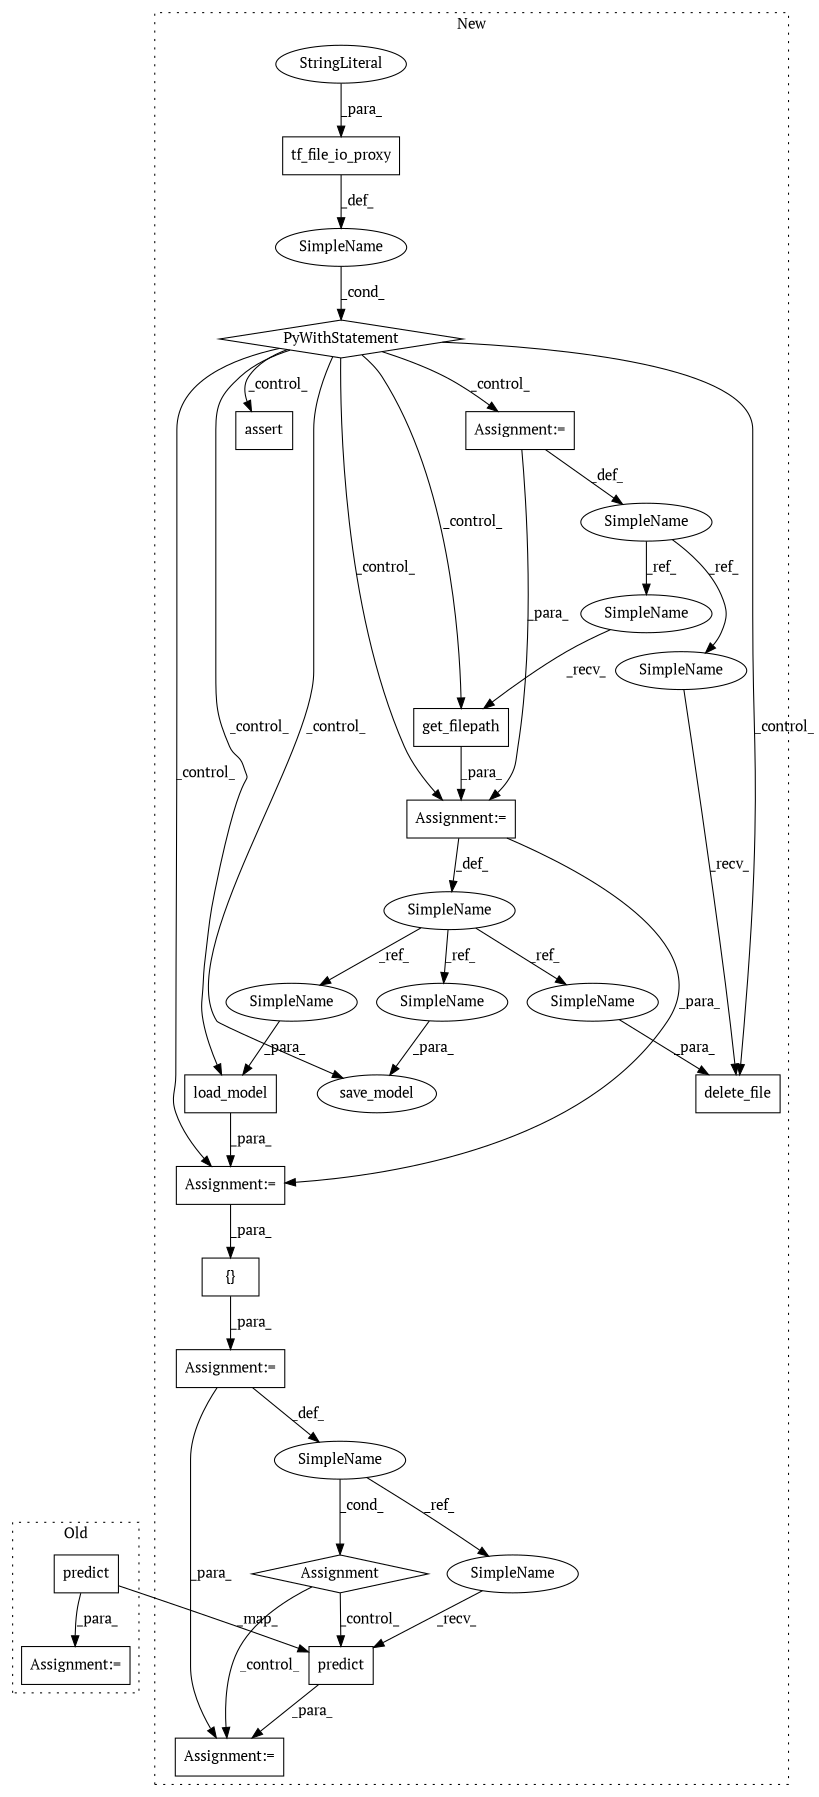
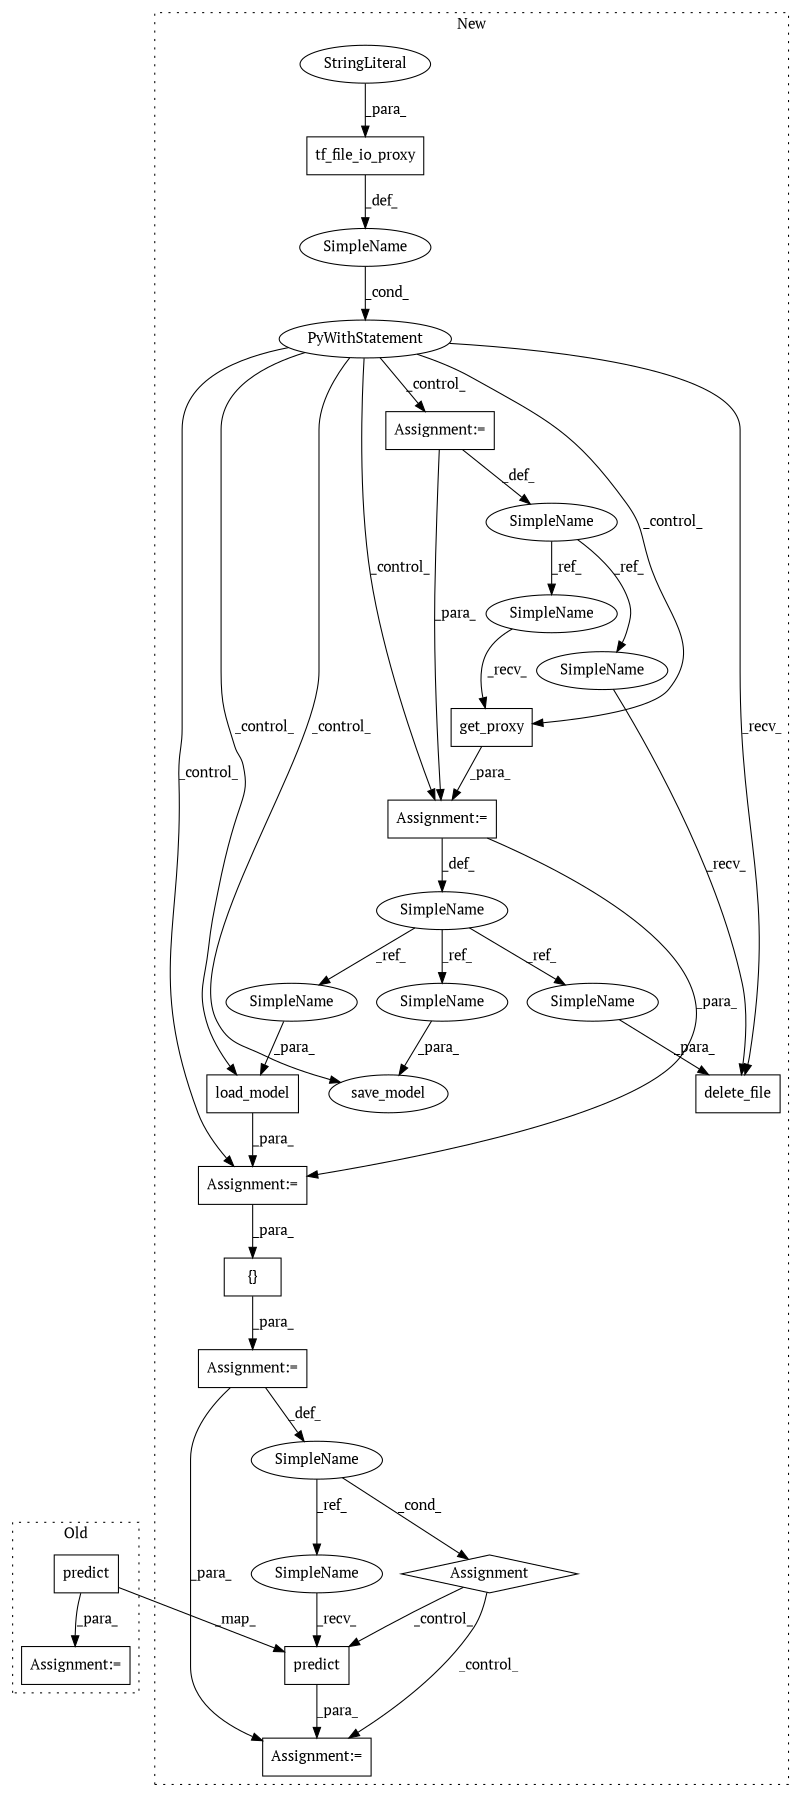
node "PyWithStatement": shape diamond -> ellipse
node "assert": removed
node "get_filepath": label "get_filepath" -> "get_proxy"
edge "PyWithStatement" -> "delete_file": label "_control_" -> "_recv_"
